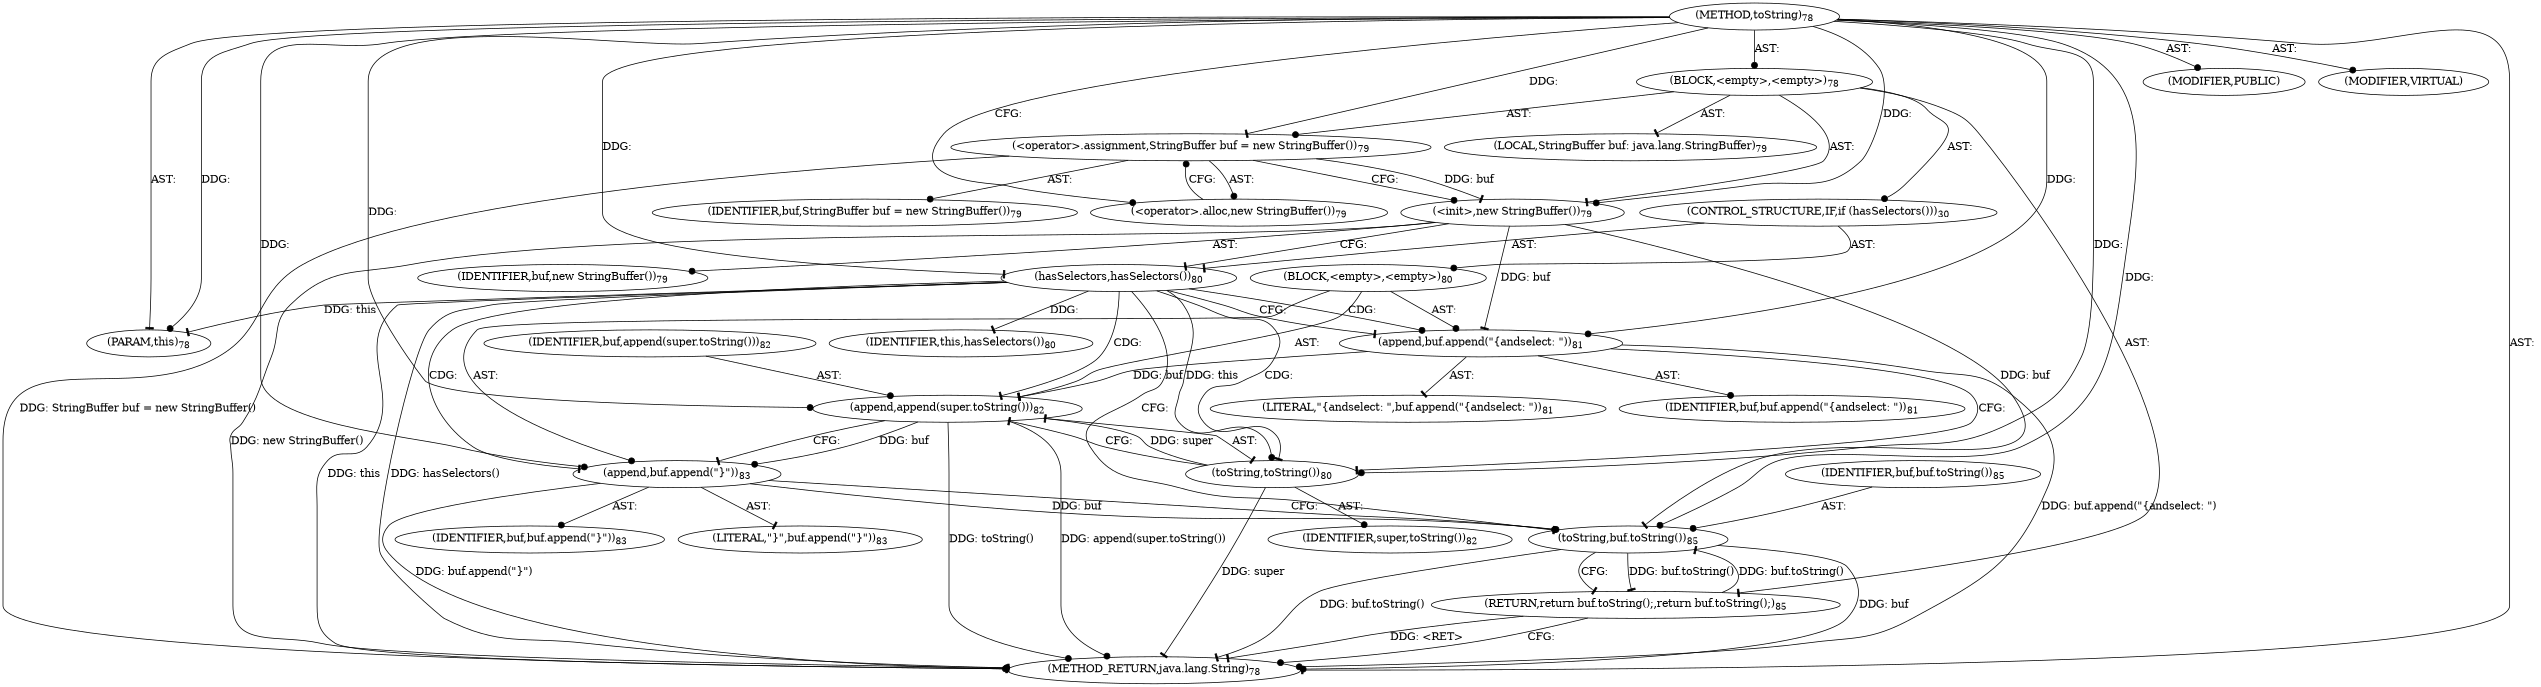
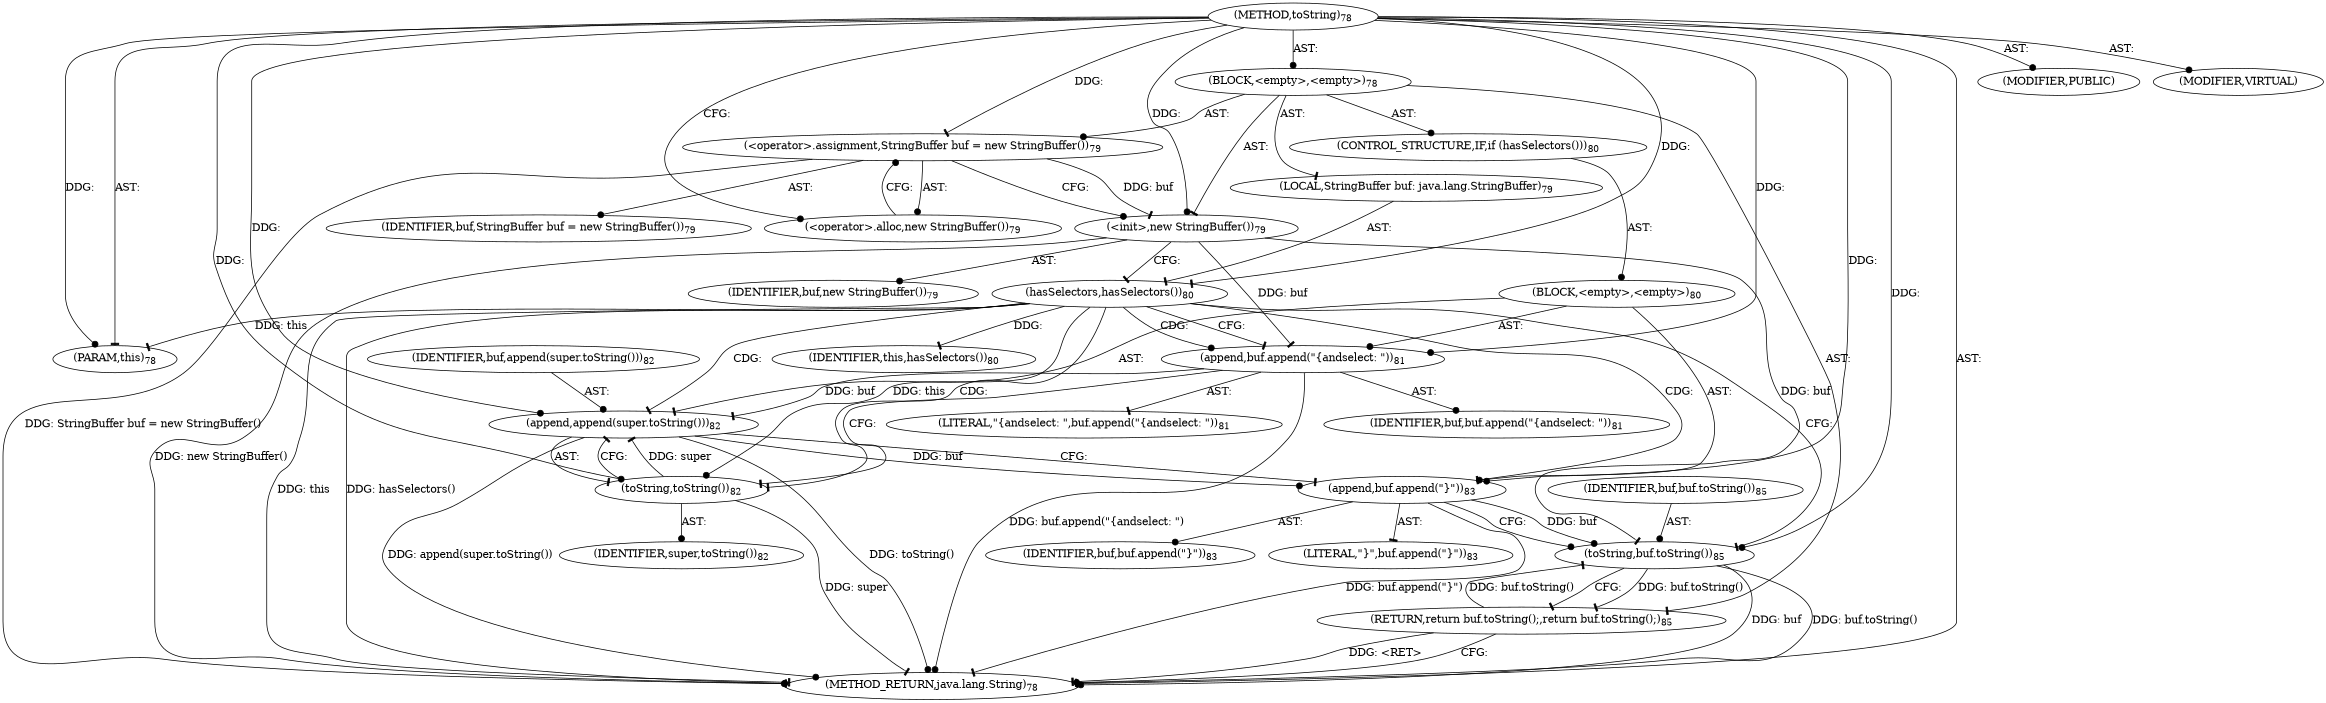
node "(CONTROL_STRUCTURE,IF,if (hasSelectors()))": text "30" -> "80"
edge "(CONTROL_STRUCTURE,IF,if (hasSelectors()))" -> "(hasSelectors,hasSelectors())": now "(LOCAL,StringBuffer buf: java.lang.StringBuffer)" -> "(hasSelectors,hasSelectors())"
node "(toString,toString())": text "80" -> "82"
